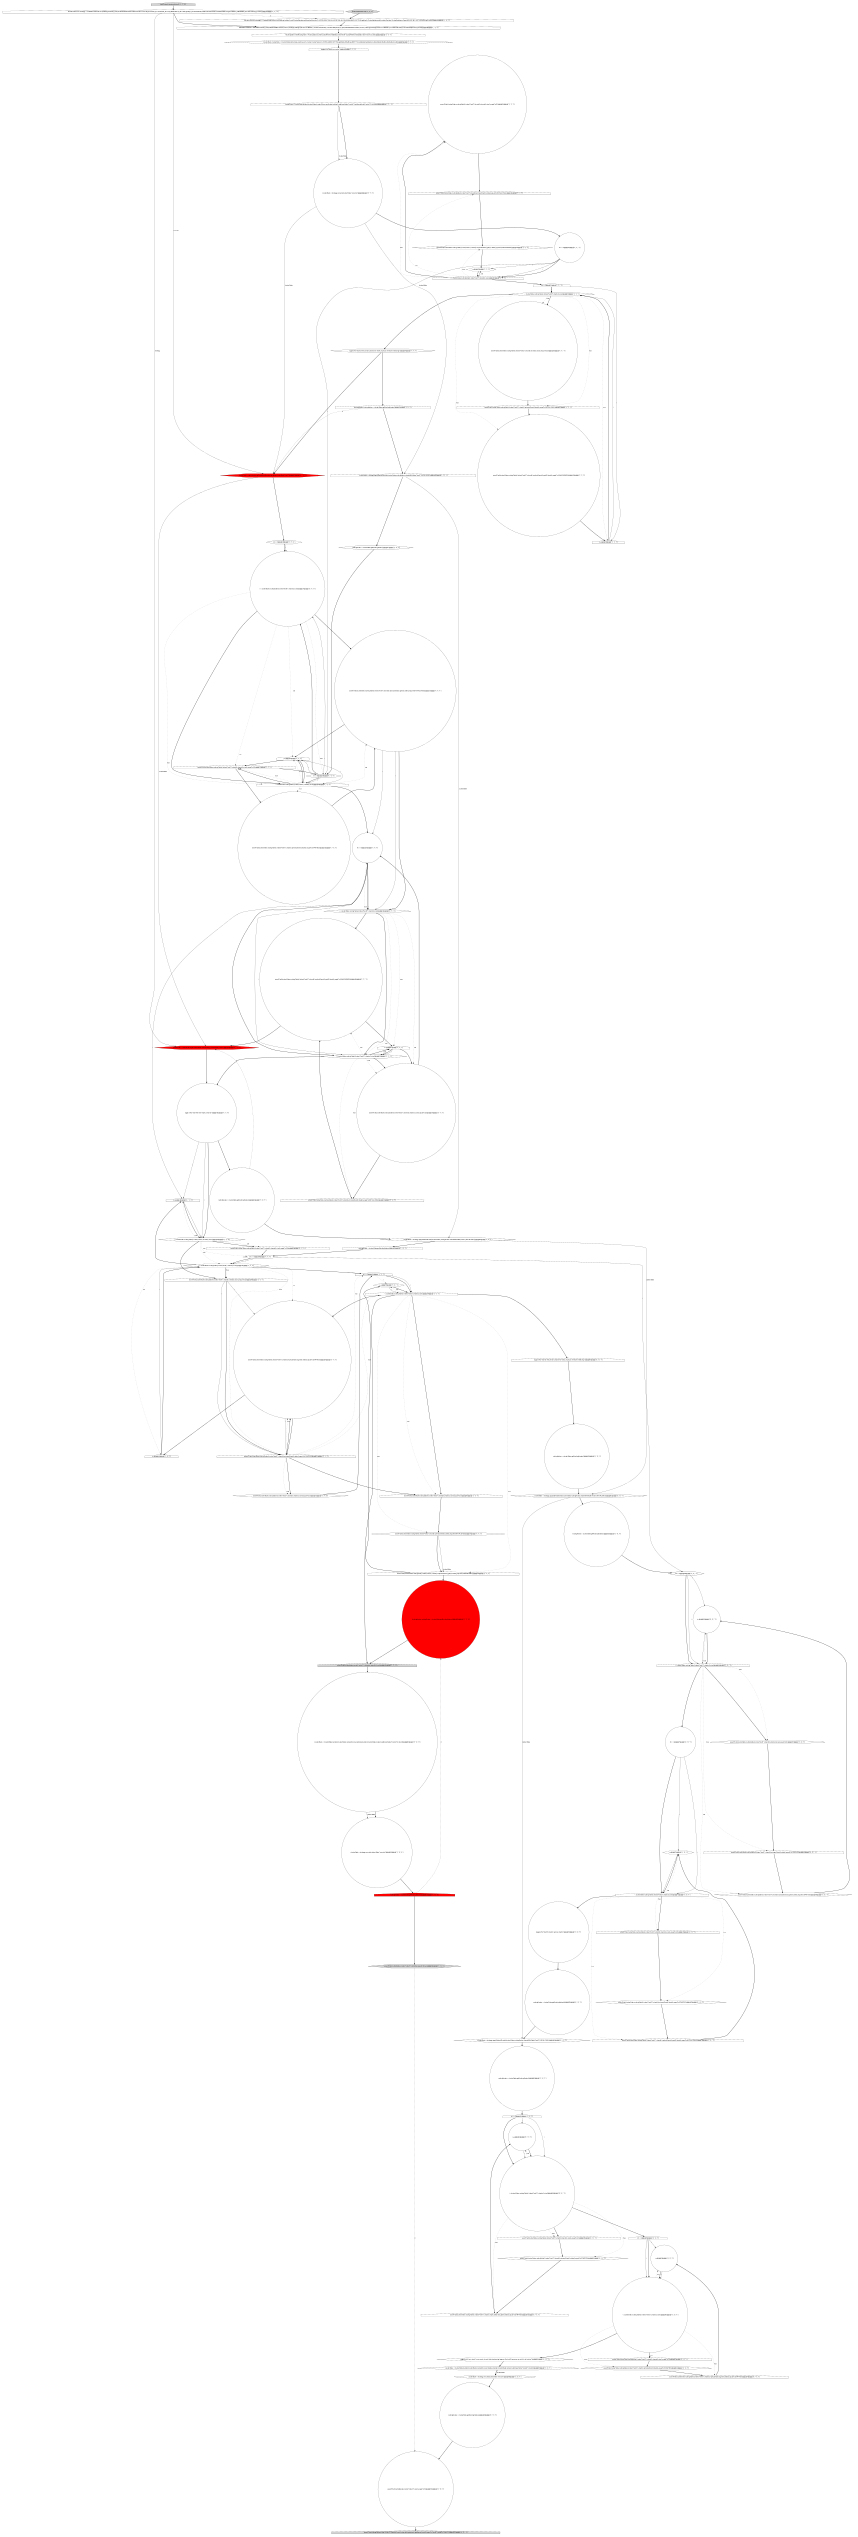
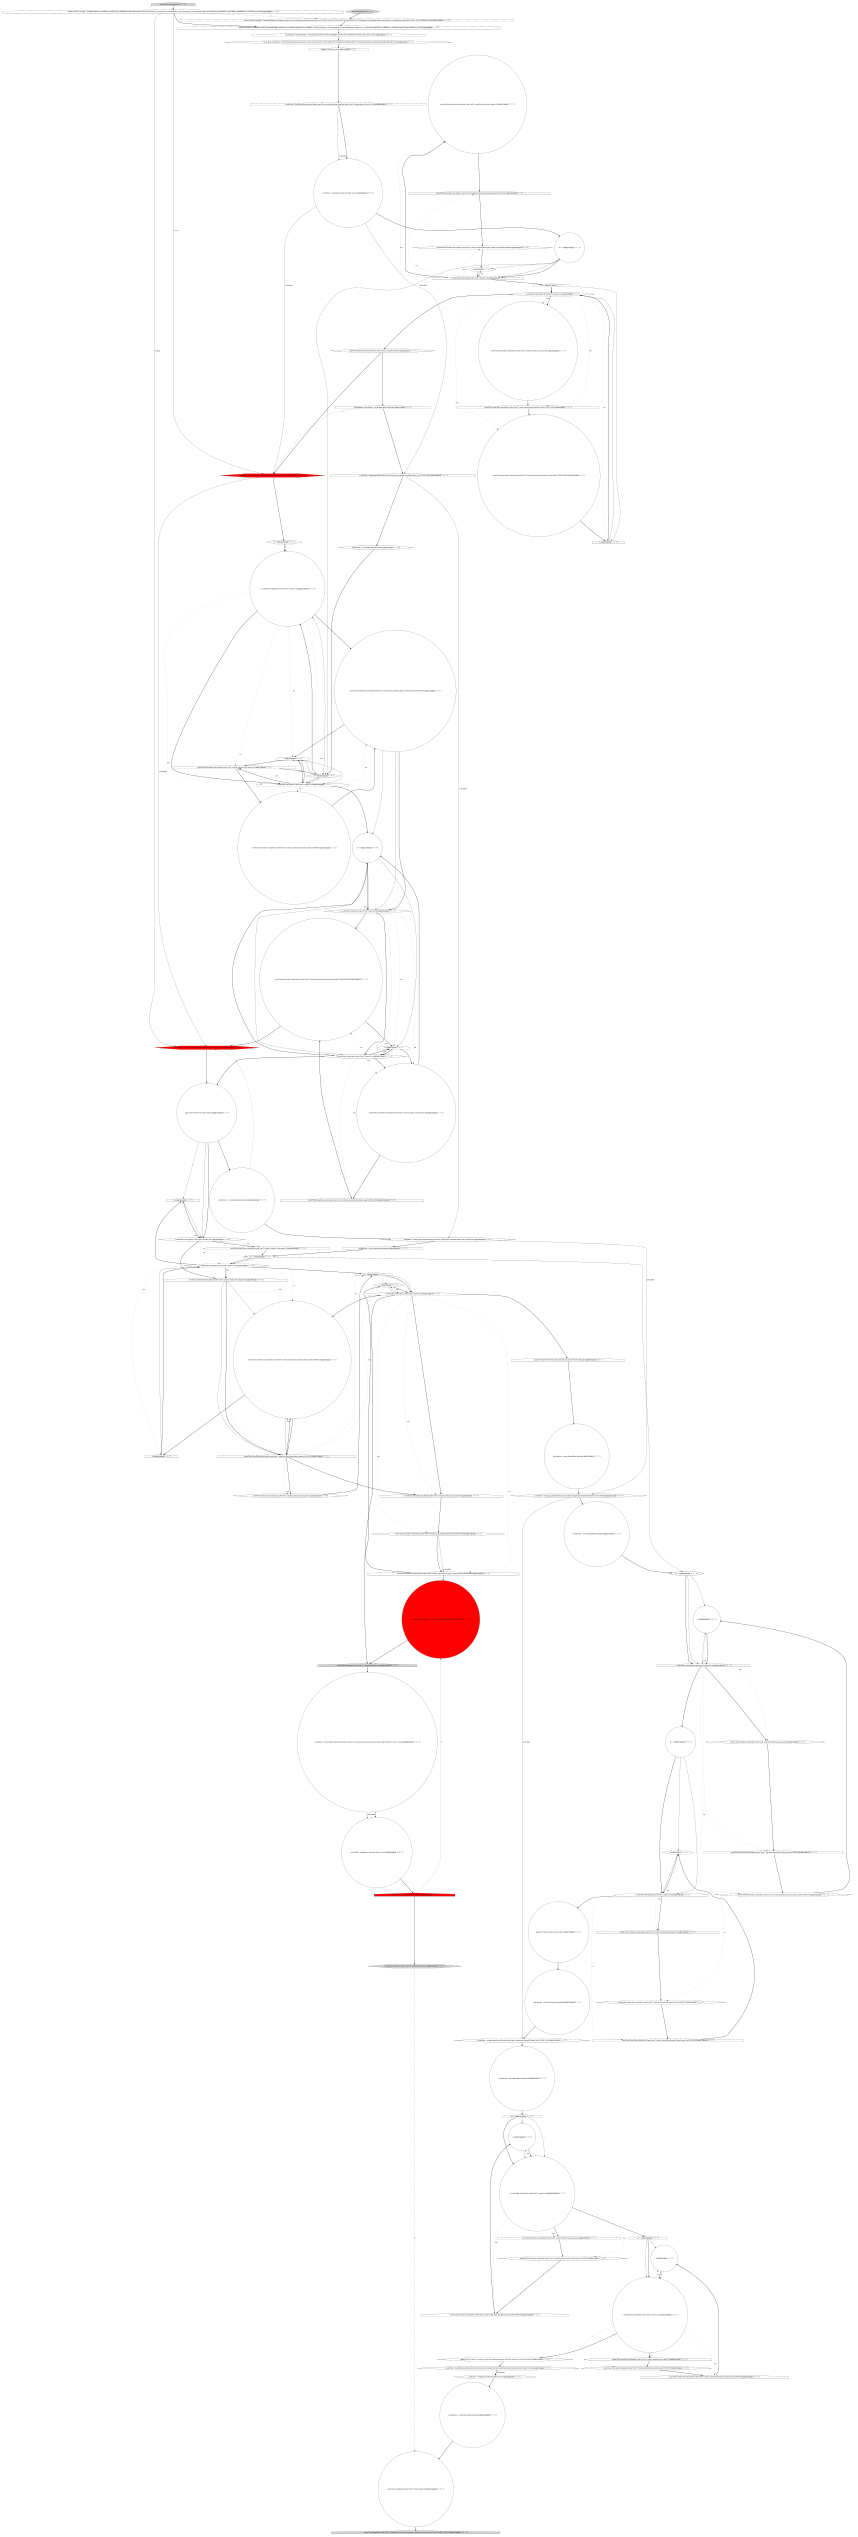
edge "int i = 0@@@35@@@['1', '1', '1']" -> "i++@@@44@@@['0', '1', '0']": now "int i = 0@@@35@@@['1', '1', '1']" -> "i++@@@37@@@['1', '1', '1']"
